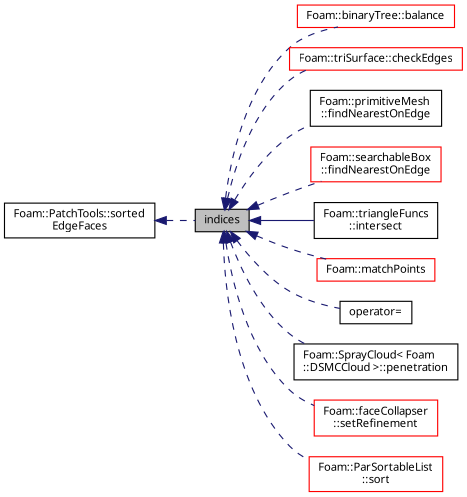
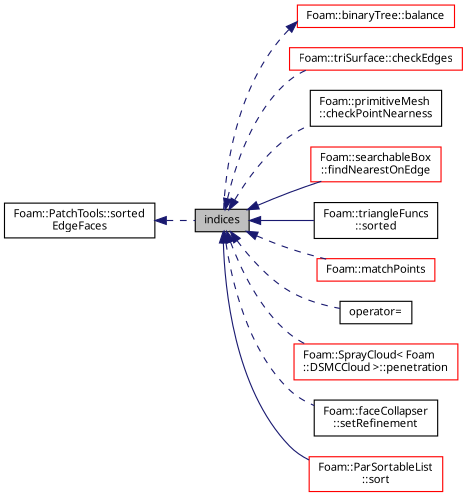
edge "Foam::binaryTree::balance" -> "indices": reversed
node "Foam::primitiveMesh ::findNearestOnEdge": label "Foam::primitiveMesh ::findNearestOnEdge" -> "Foam::primitiveMesh ::checkPointNearness"
edge "Foam::searchableBox ::findNearestOnEdge" -> "indices": style dashed -> solid
node "Foam::triangleFuncs ::intersect": label "Foam::triangleFuncs ::intersect" -> "Foam::triangleFuncs ::sorted"
edge "Foam::ParSortableList ::sort" -> "indices": style dashed -> solid
node "Foam::SprayCloud< Foam ::DSMCCloud >::penetration": color black -> red
node "Foam::faceCollapser ::setRefinement": color red -> black
